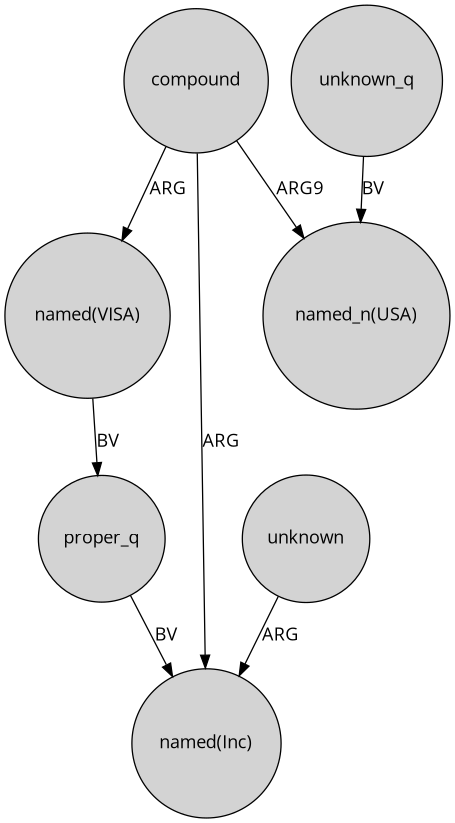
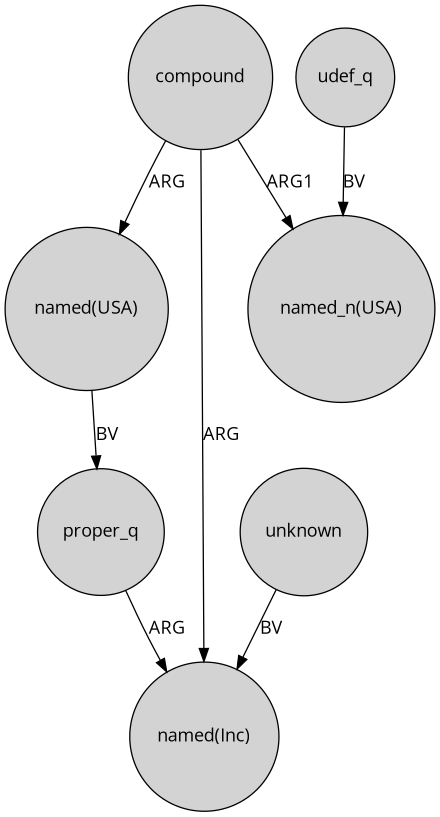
node "unknown_q": label "unknown_q" -> "udef_q"
edge "compound" -> "named_n(USA)": label "ARG9" -> "ARG1"
node "named(VISA)": label "named(VISA)" -> "named(USA)"
edge "proper_q" -> "named(Inc)": label "BV" -> "ARG"
edge "unknown" -> "named(Inc)": label "ARG" -> "BV"
